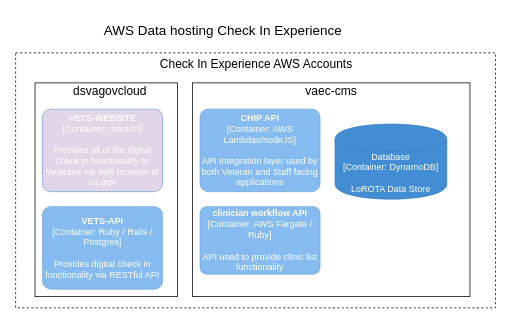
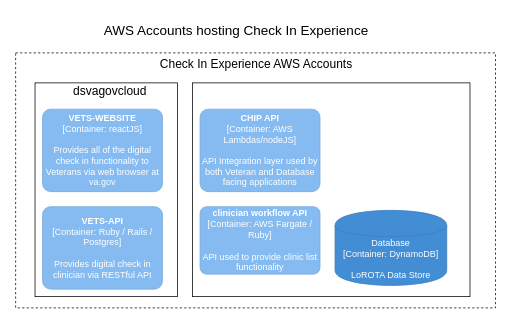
node "AWS Data hosting Check In Experience": label "AWS Data hosting Check In Experience" -> "AWS Accounts hosting Check In Experience"
node "vaec-cms": removed
node "VETS-WEBSITE [Container: reactJS] Provides all of the digital check in functionality to Veterans via web browser at va.gov": fillcolor #e1d5e7 -> #85bbf0
node "CHIP API [Container: AWS Lambdas/nodeJS] API Integration layer used by both Veteran and Staff facing applications": label "CHIP API [Container: AWS Lambdas/nodeJS] API Integration layer used by both Veteran and Staff facing applications" -> "CHIP API [Container: AWS Lambdas/nodeJS] API Integration layer used by both Veteran and Database facing applications"
node "Database [Container: DynamoDB] LoROTA Data Store": moved (391, 162) -> (391, 248)
node "VETS-API [Container: Ruby / Rails / Postgres] Provides digital check in functionality via RESTful API": label "VETS-API [Container: Ruby / Rails / Postgres] Provides digital check in functionality via RESTful API" -> "VETS-API [Container: Ruby / Rails / Postgres] Provides digital check in clinician via RESTful API"
